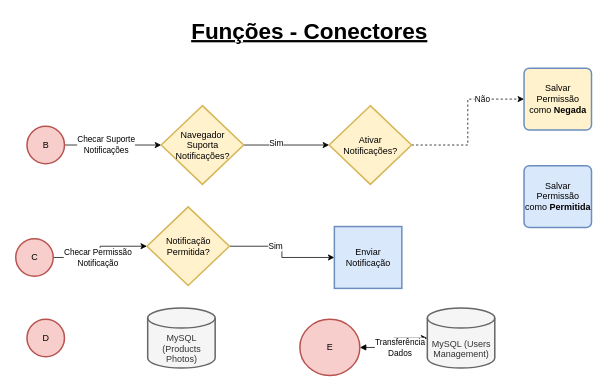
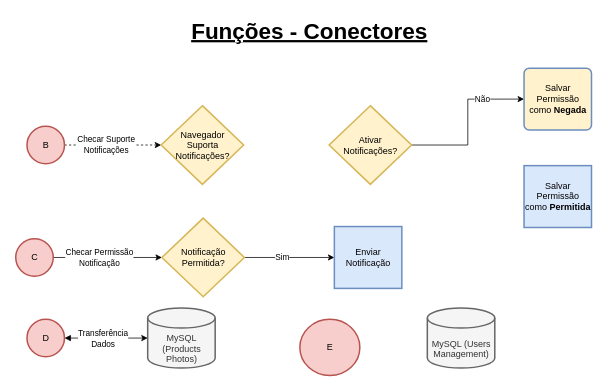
edge "B" -> "Navegador Suporta Notificações?": style solid -> dashed
edge "Navegador Suporta Notificações?" -> "Ativar Notificações?": removed, label "Sim"
edge "Ativar Notificações?" -> "Salvar Permissão como Negada": style dashed -> solid
node "Salvar Permissão como Permitida": shape rounded rectangle -> rectangle
node "Notificação Permitida?": moved (188, 246) -> (203, 257)
edge "D" -- "MySQL (Products Photos)": added, label "Transferência Dados"
edge "MySQL (Users Management)" -- "E": removed, label "Transferência Dados"
